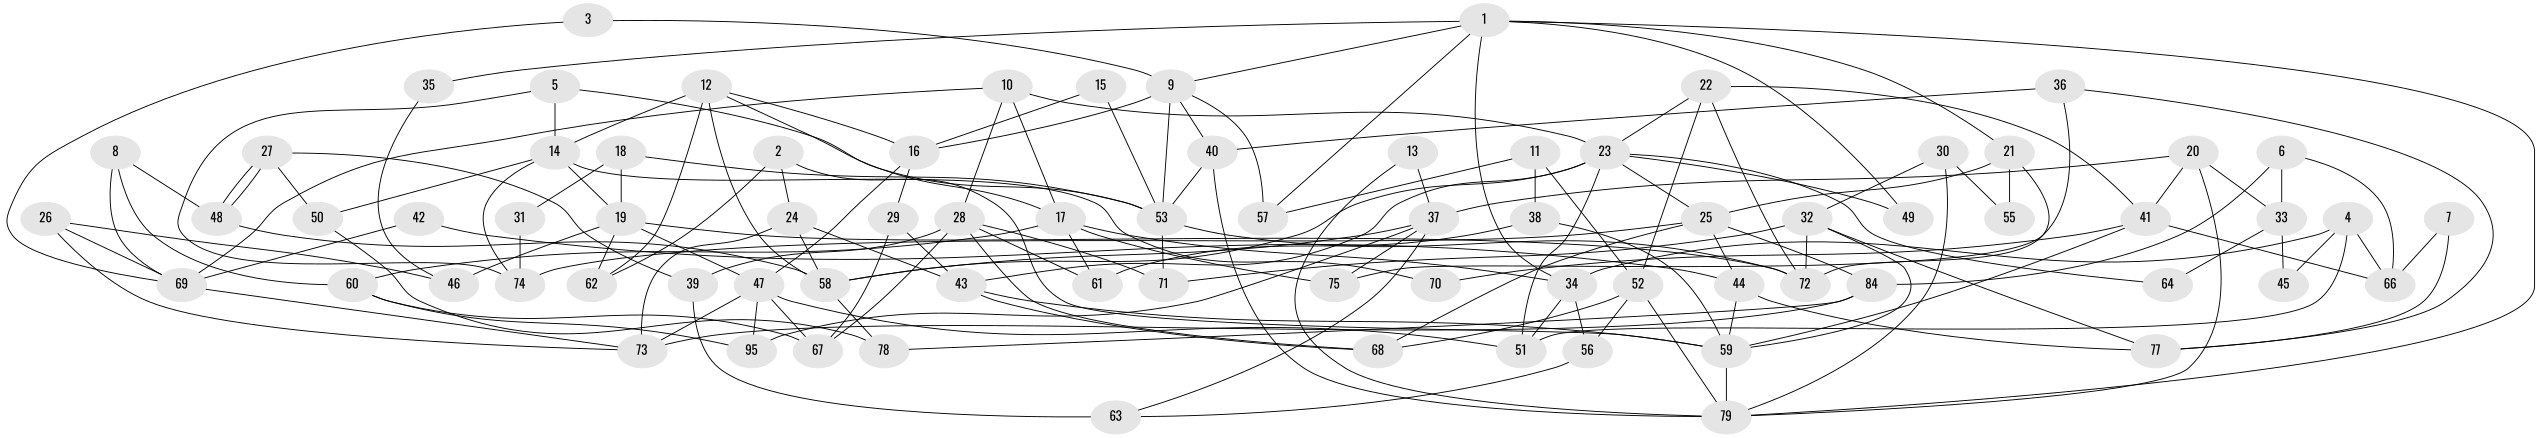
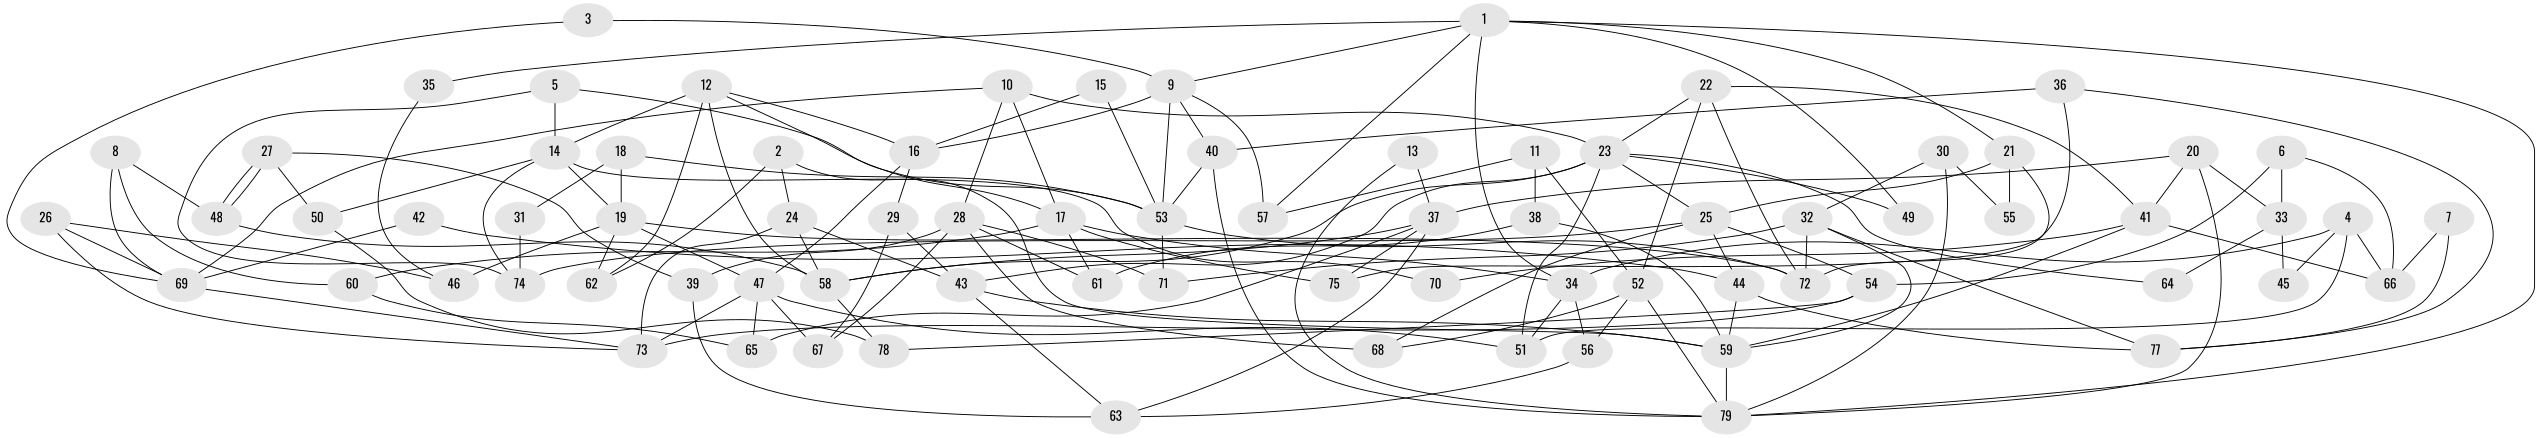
node "84": label "84" -> "54"
edge "60" -- "67": removed
edge "43" -- "68": now "43" -- "63"
node "95": label "95" -> "65"
